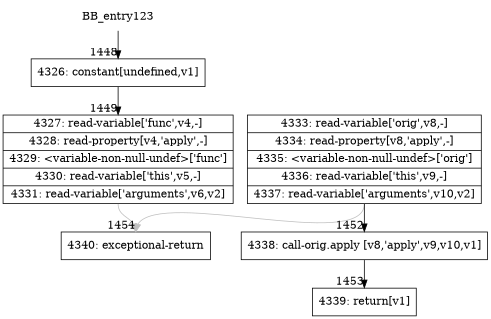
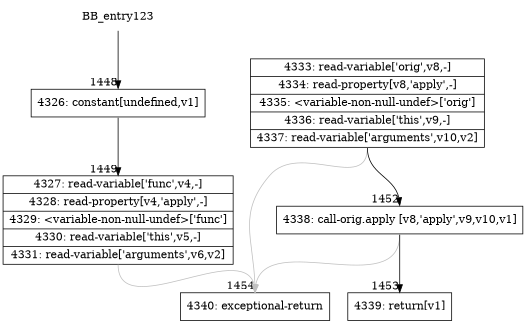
edge "4338: call-orig.apply [v8,'apply',v9,v10,v1]" -> "4340: exceptional-return": added
